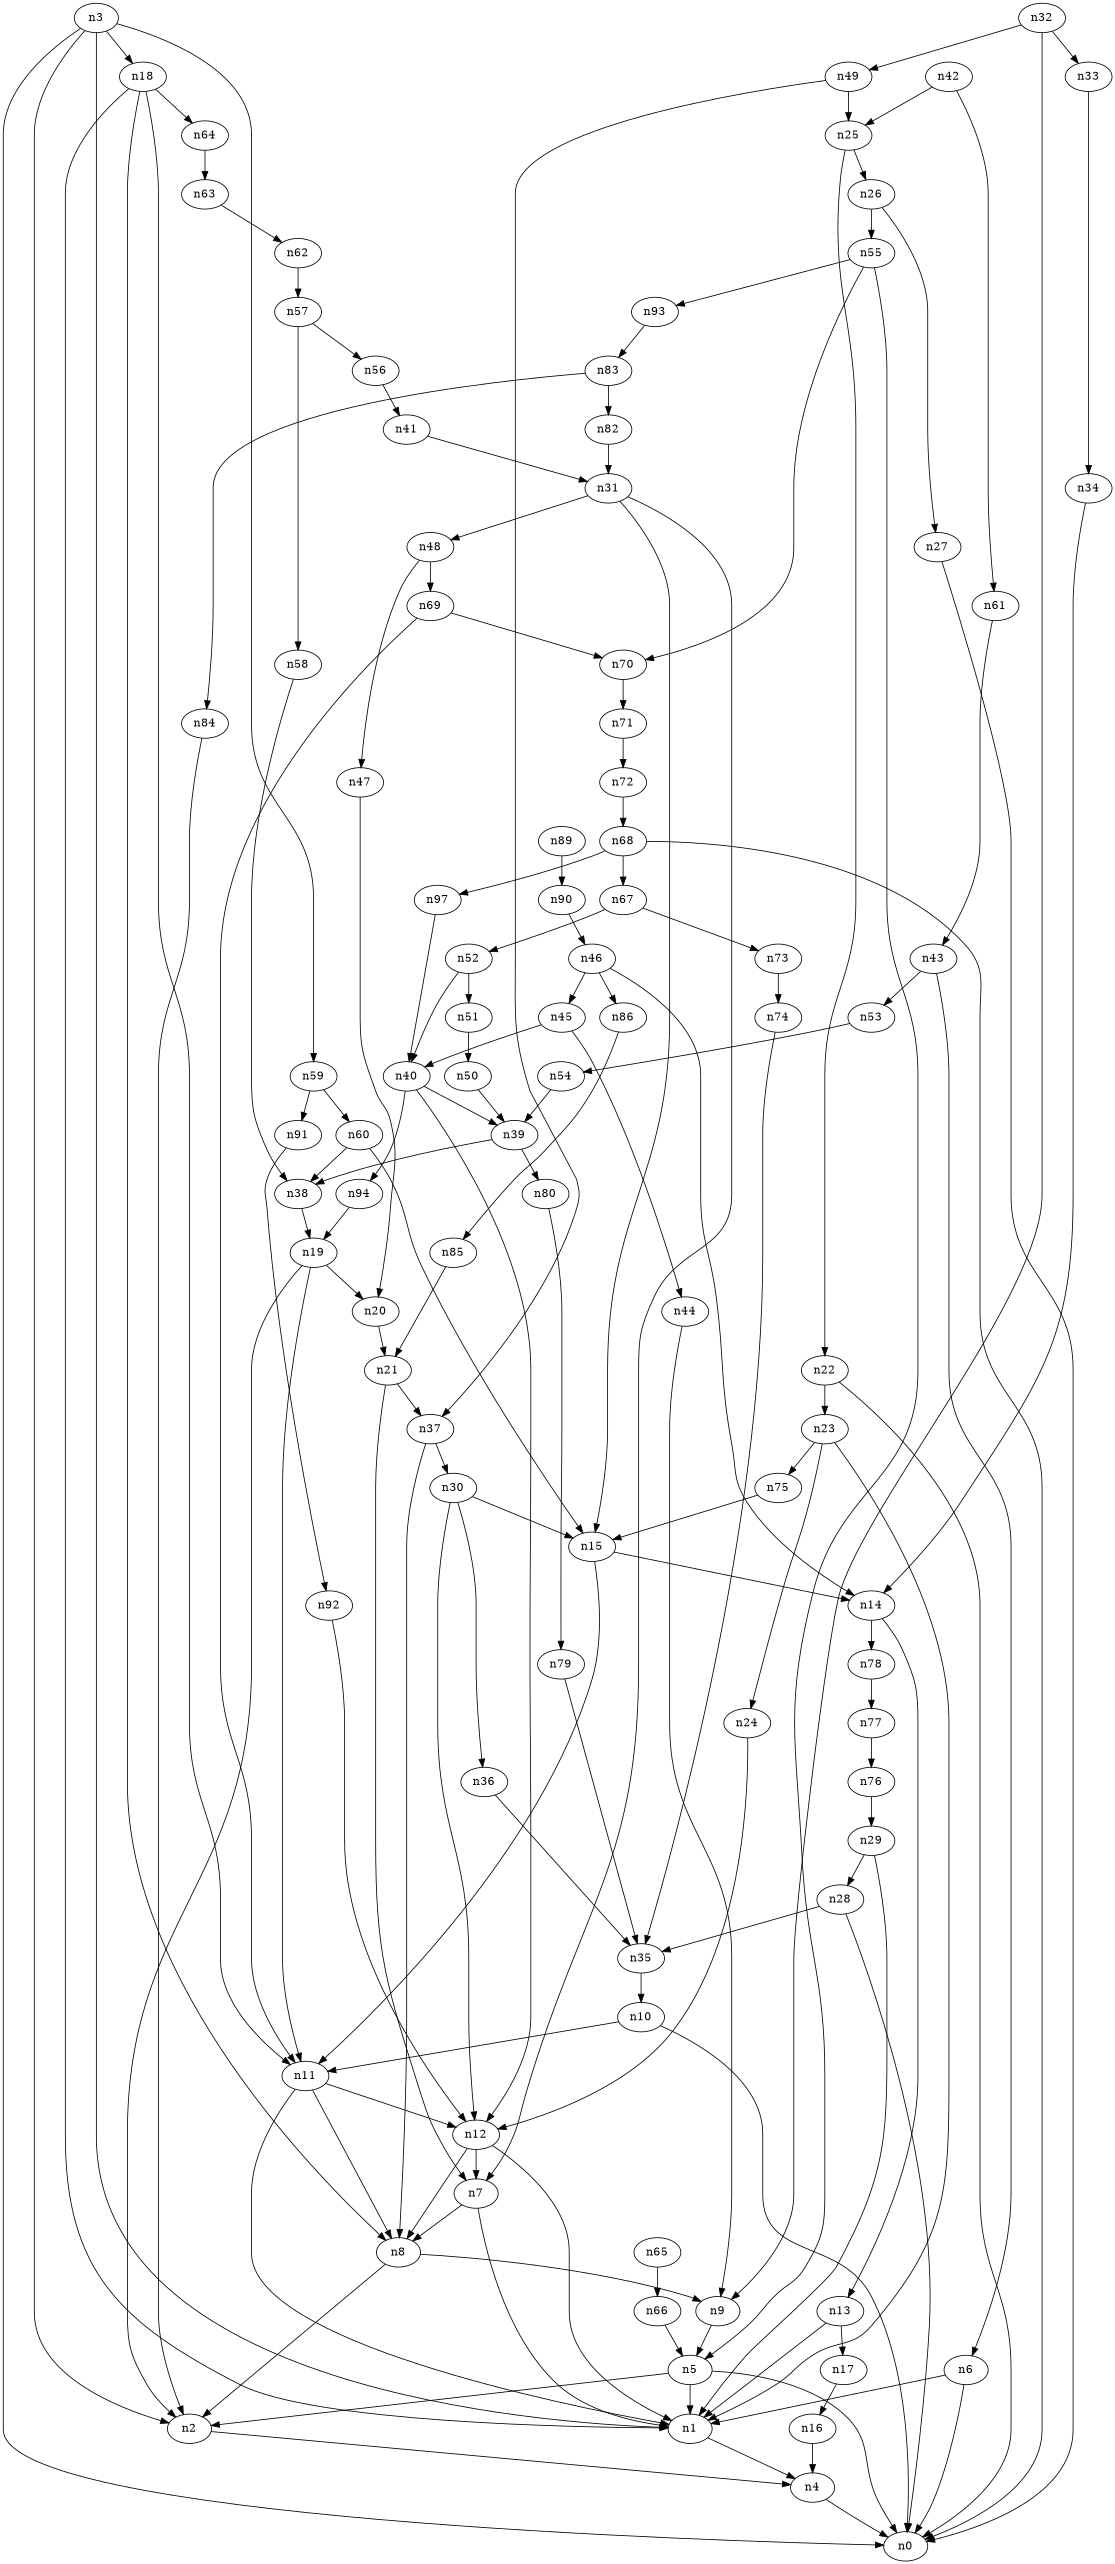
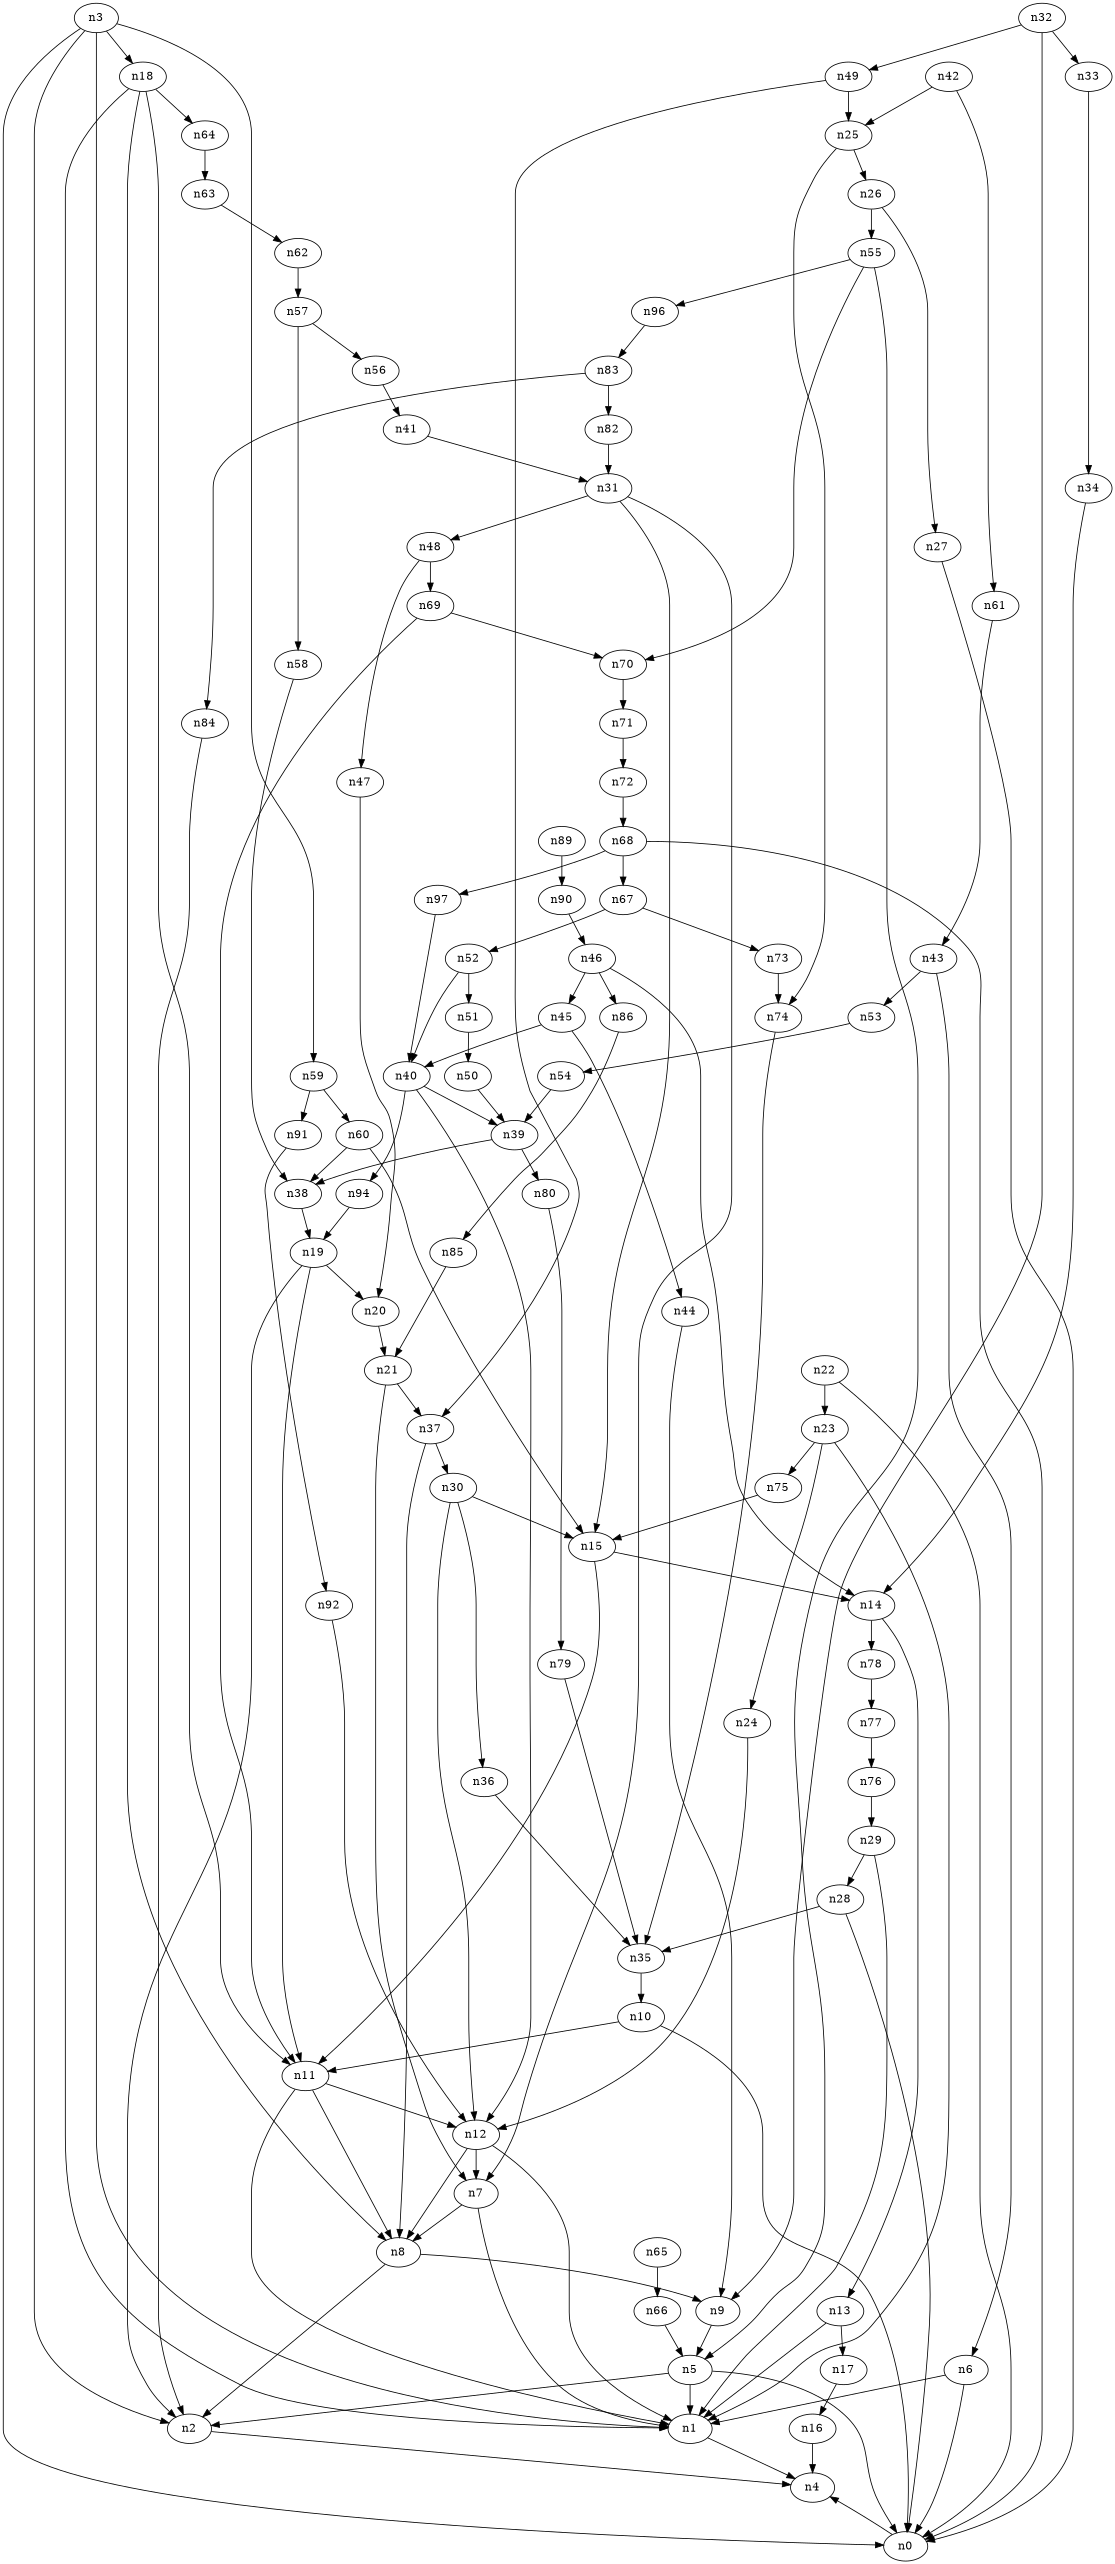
node "n93": label "n93" -> "n96"
edge "n25" -> "n22": now "n25" -> "n74"
edge "n4" -> "n0": reversed
